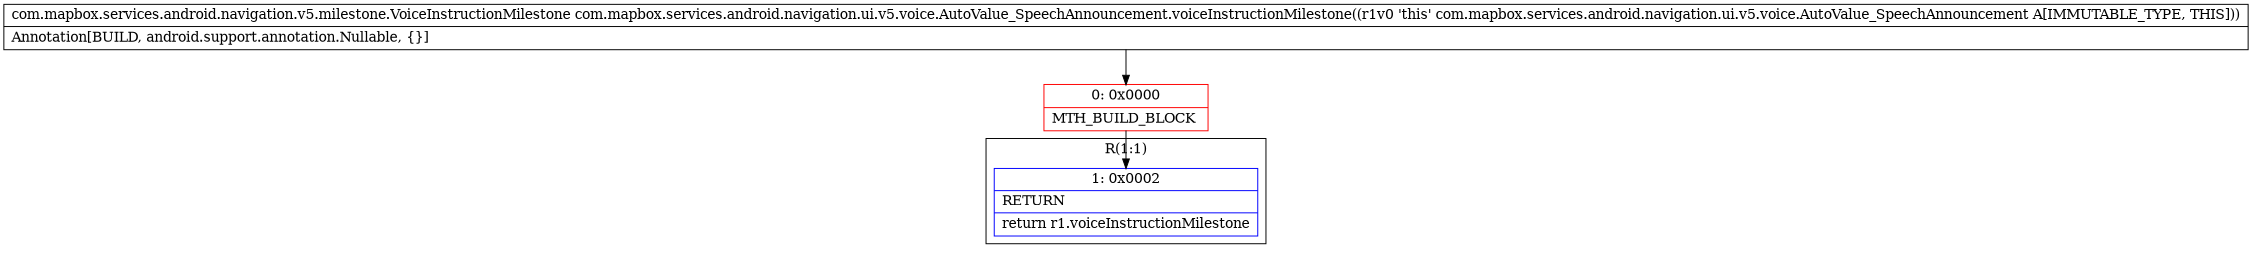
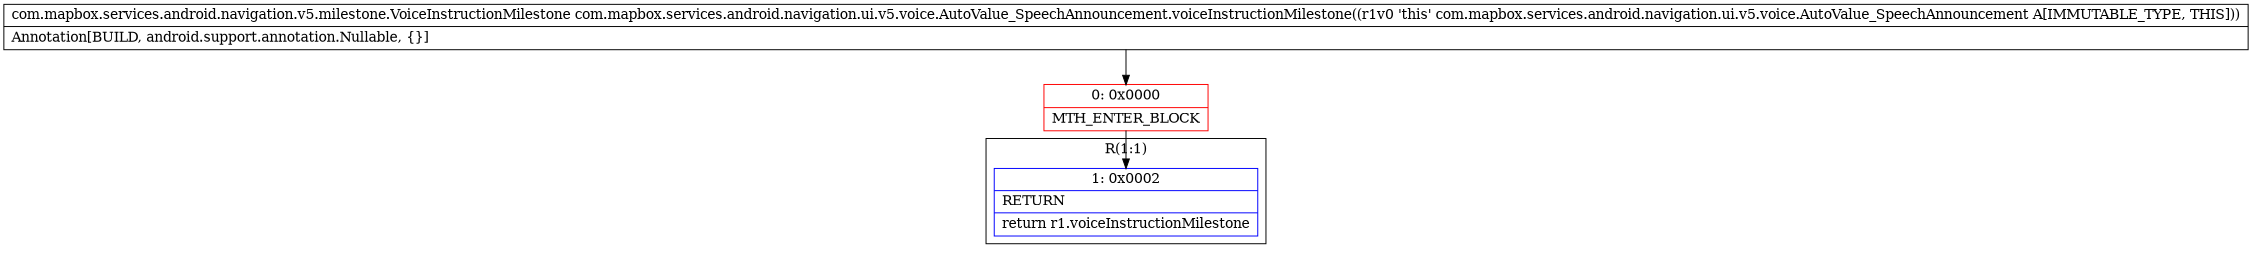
node "0: 0x0000": text "MTH_BUILD_BLOCK" -> "MTH_ENTER_BLOCK"
